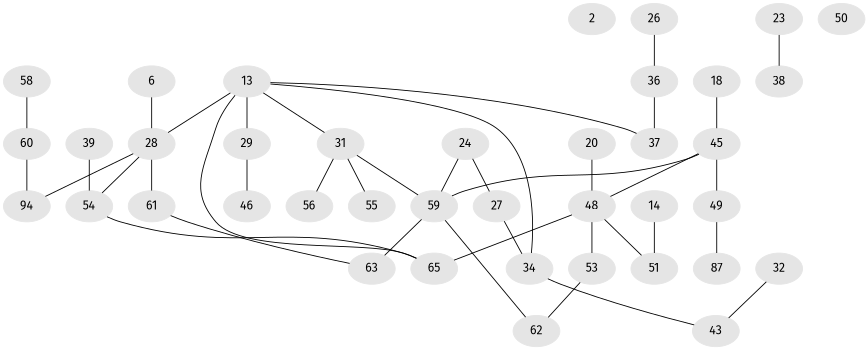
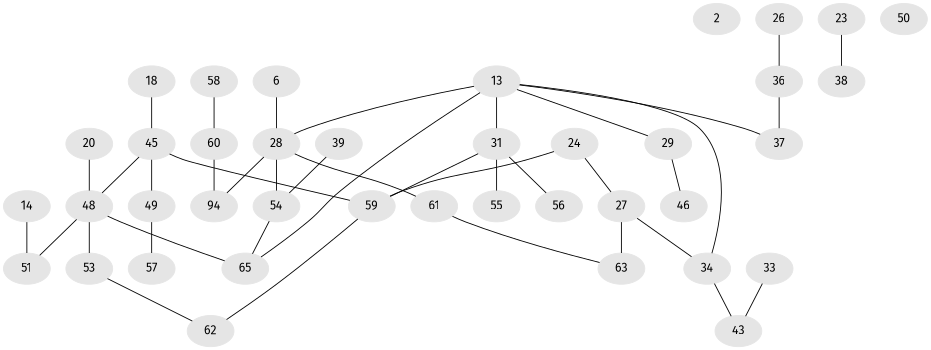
edge "59" -- "63": now "27" -- "63"
node "87": label "87" -> "57"
node "32": label "32" -> "33"
